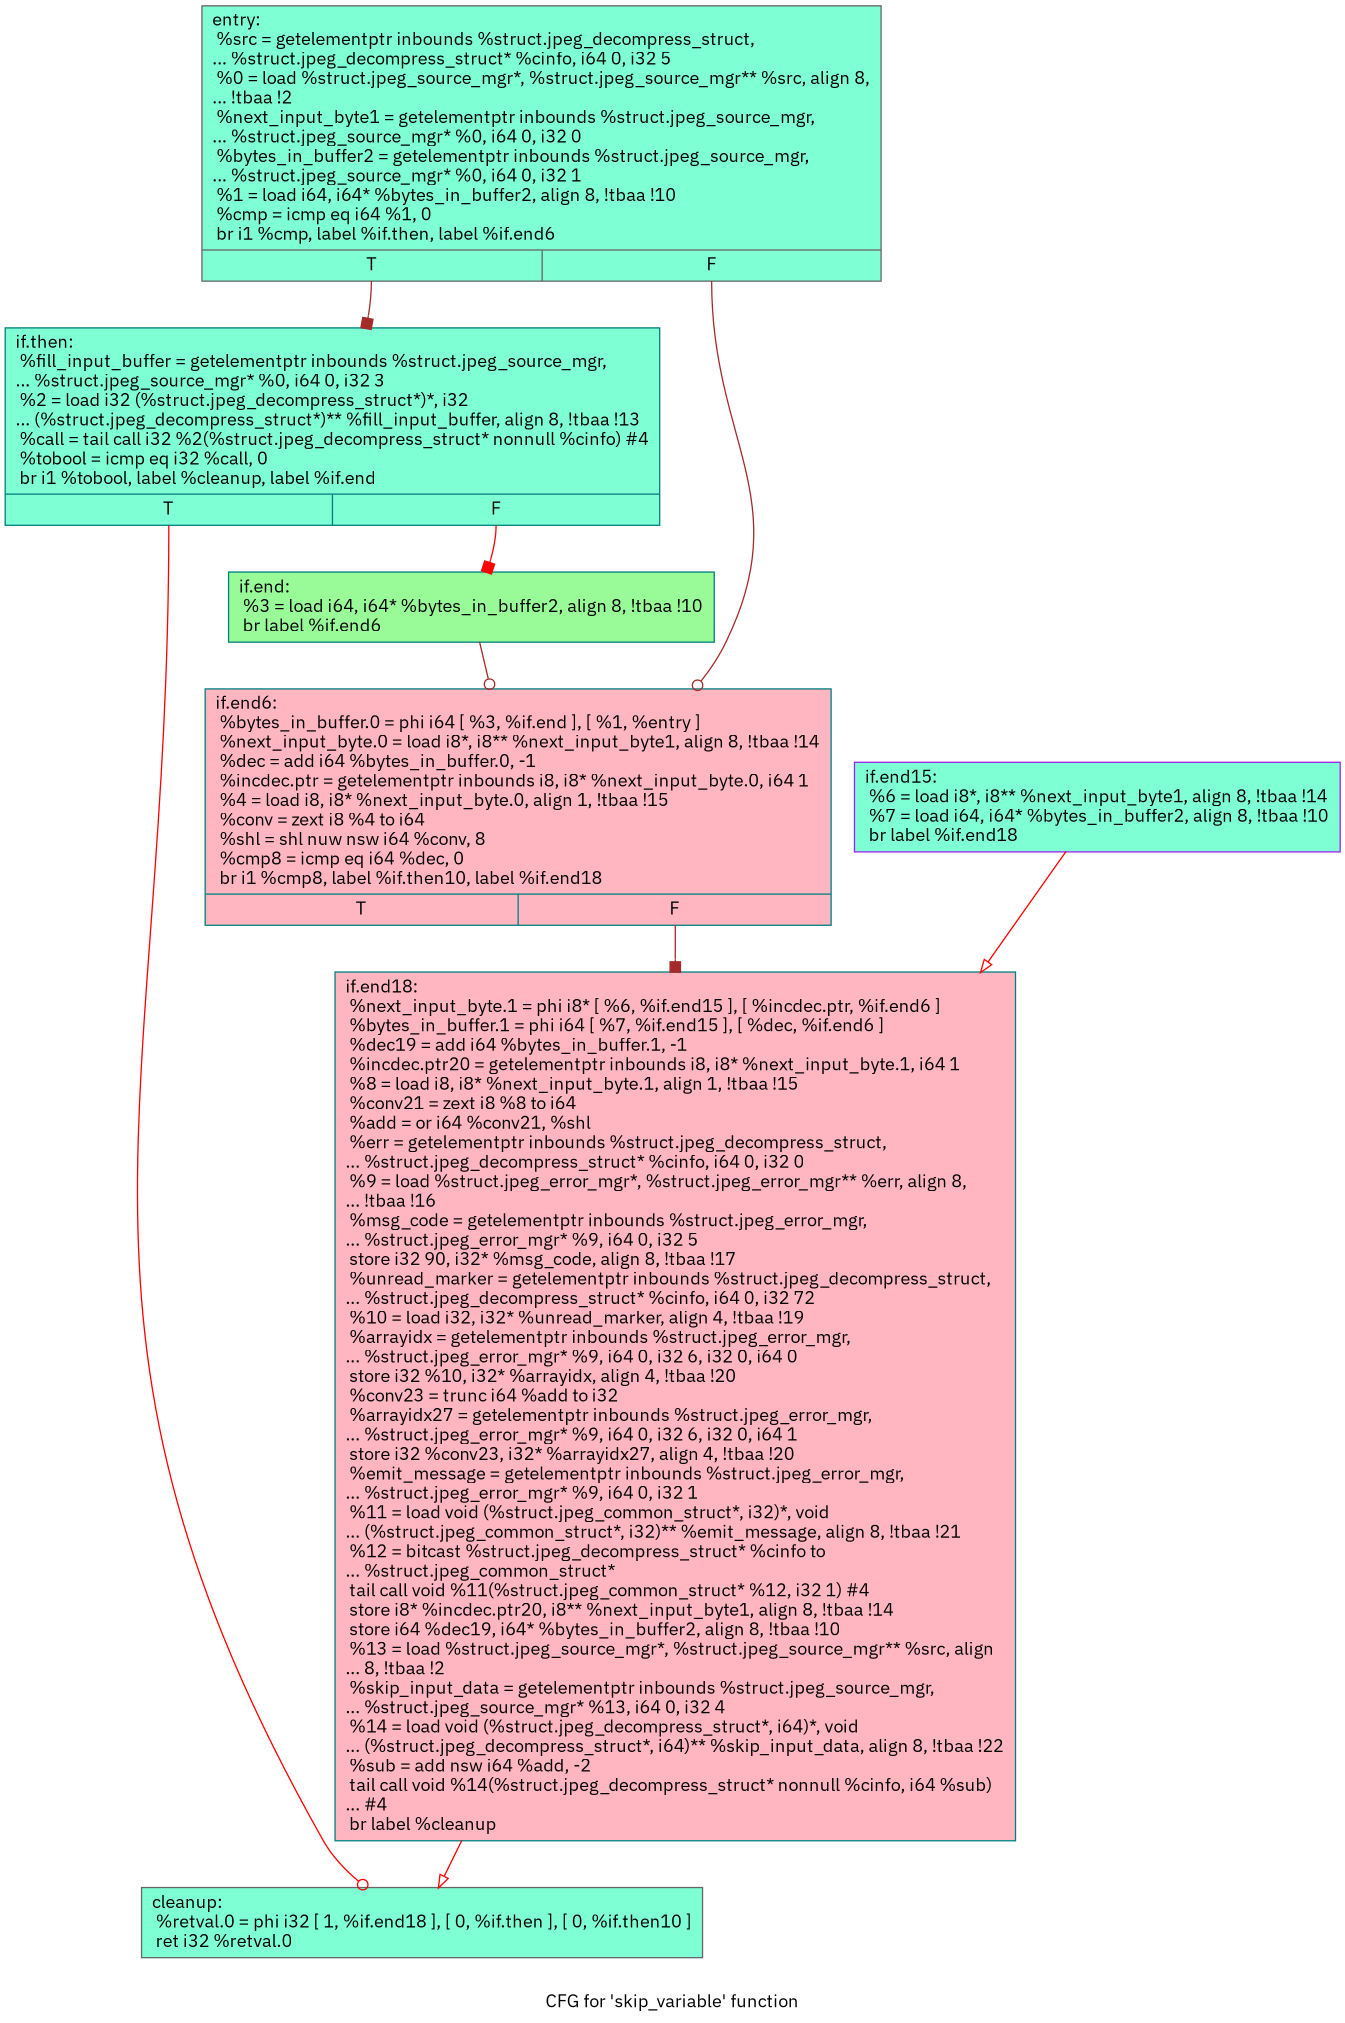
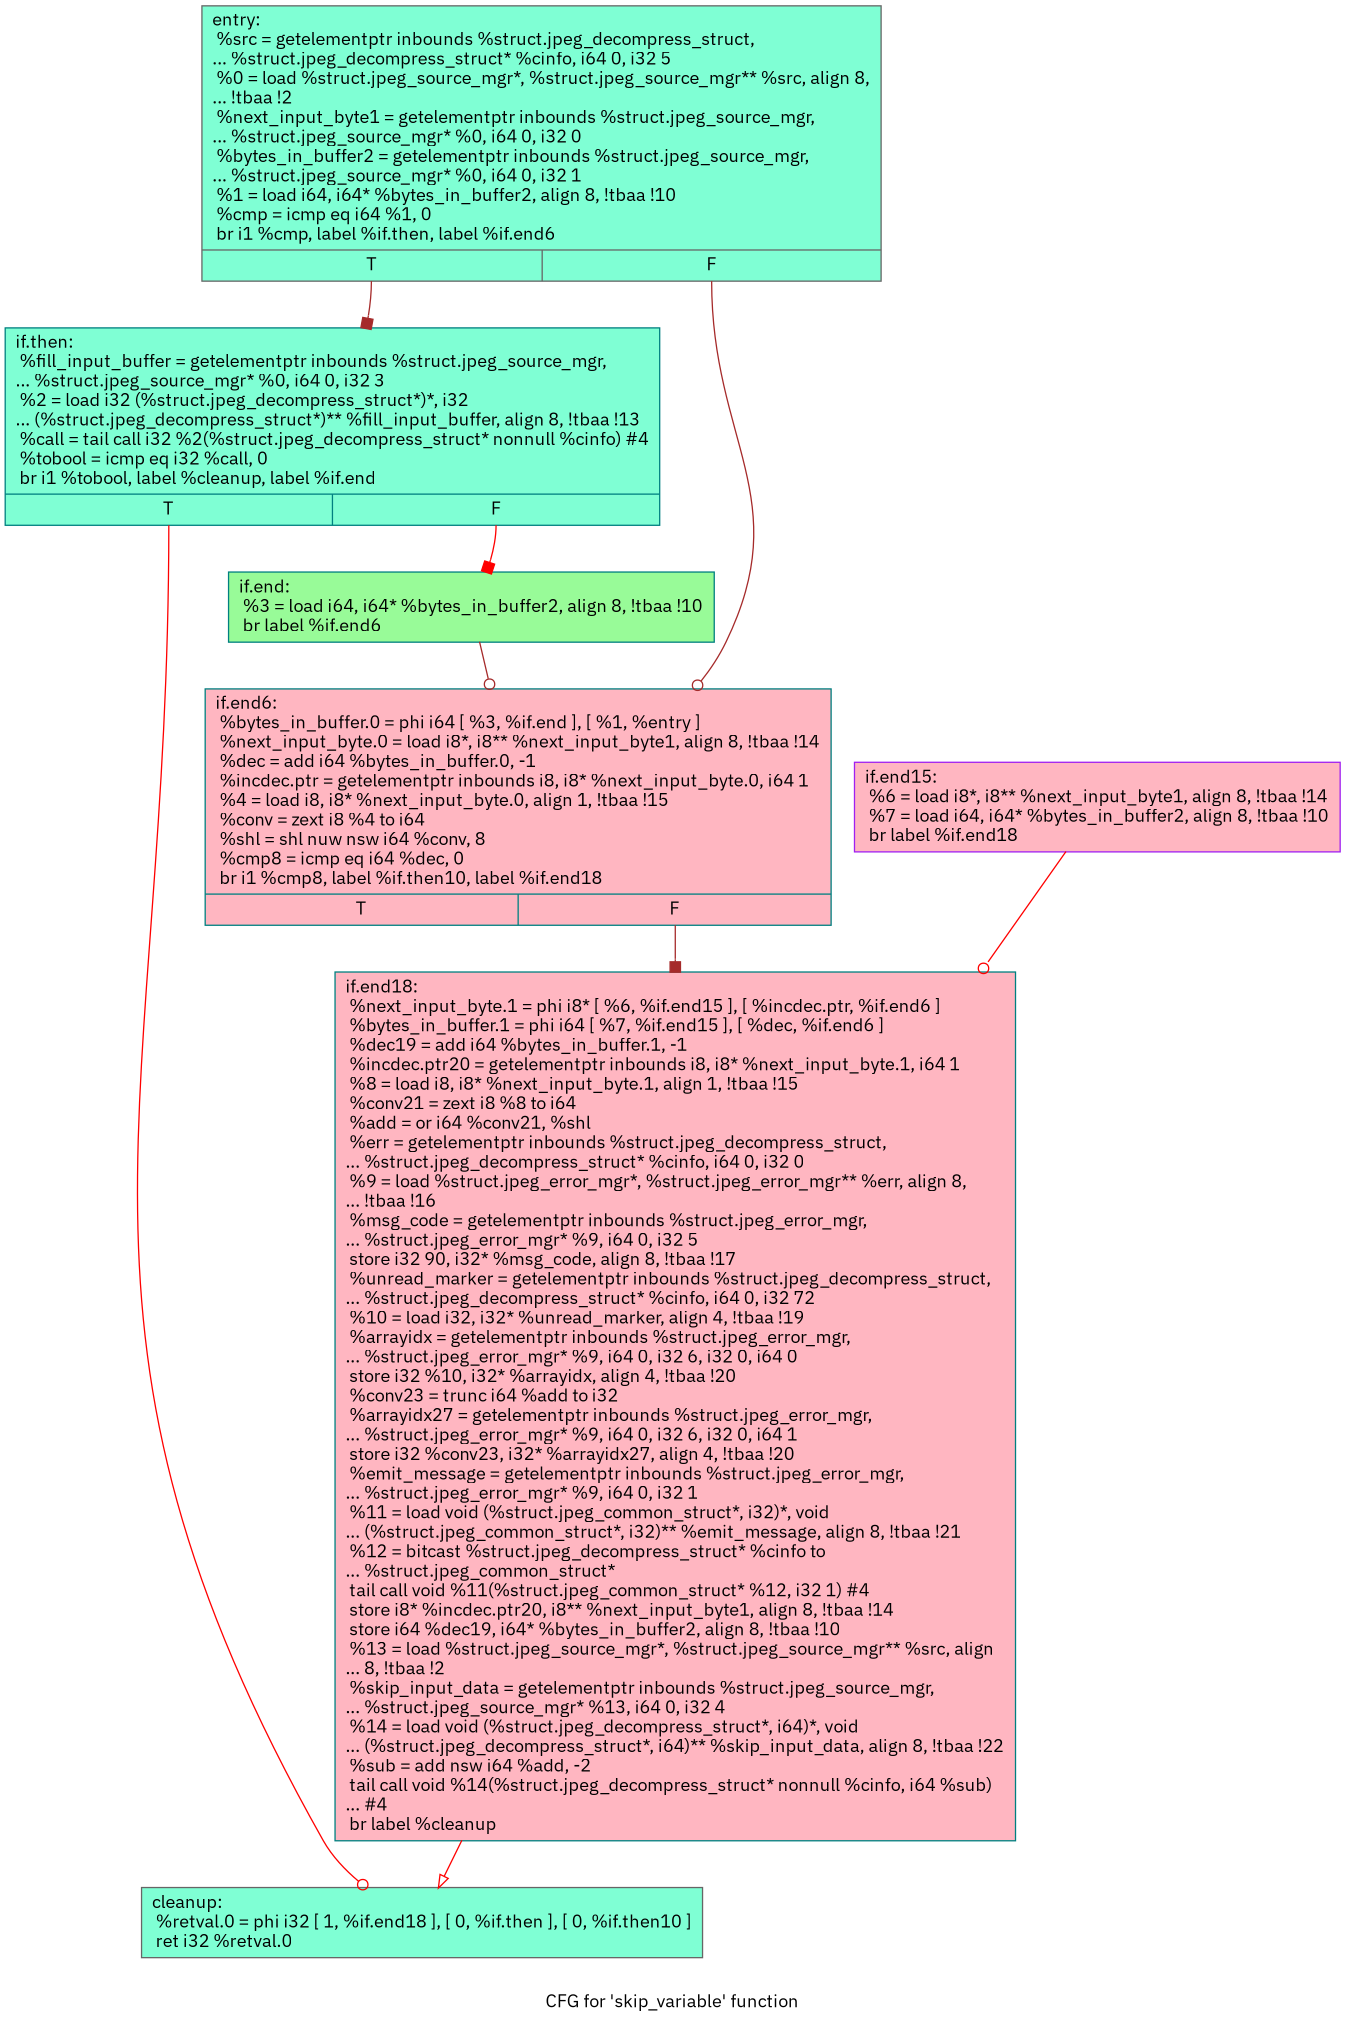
node "if.end15:": fillcolor aquamarine -> lightpink
edge "if.end15:" -> "if.end18:": arrowhead onormal -> odot
